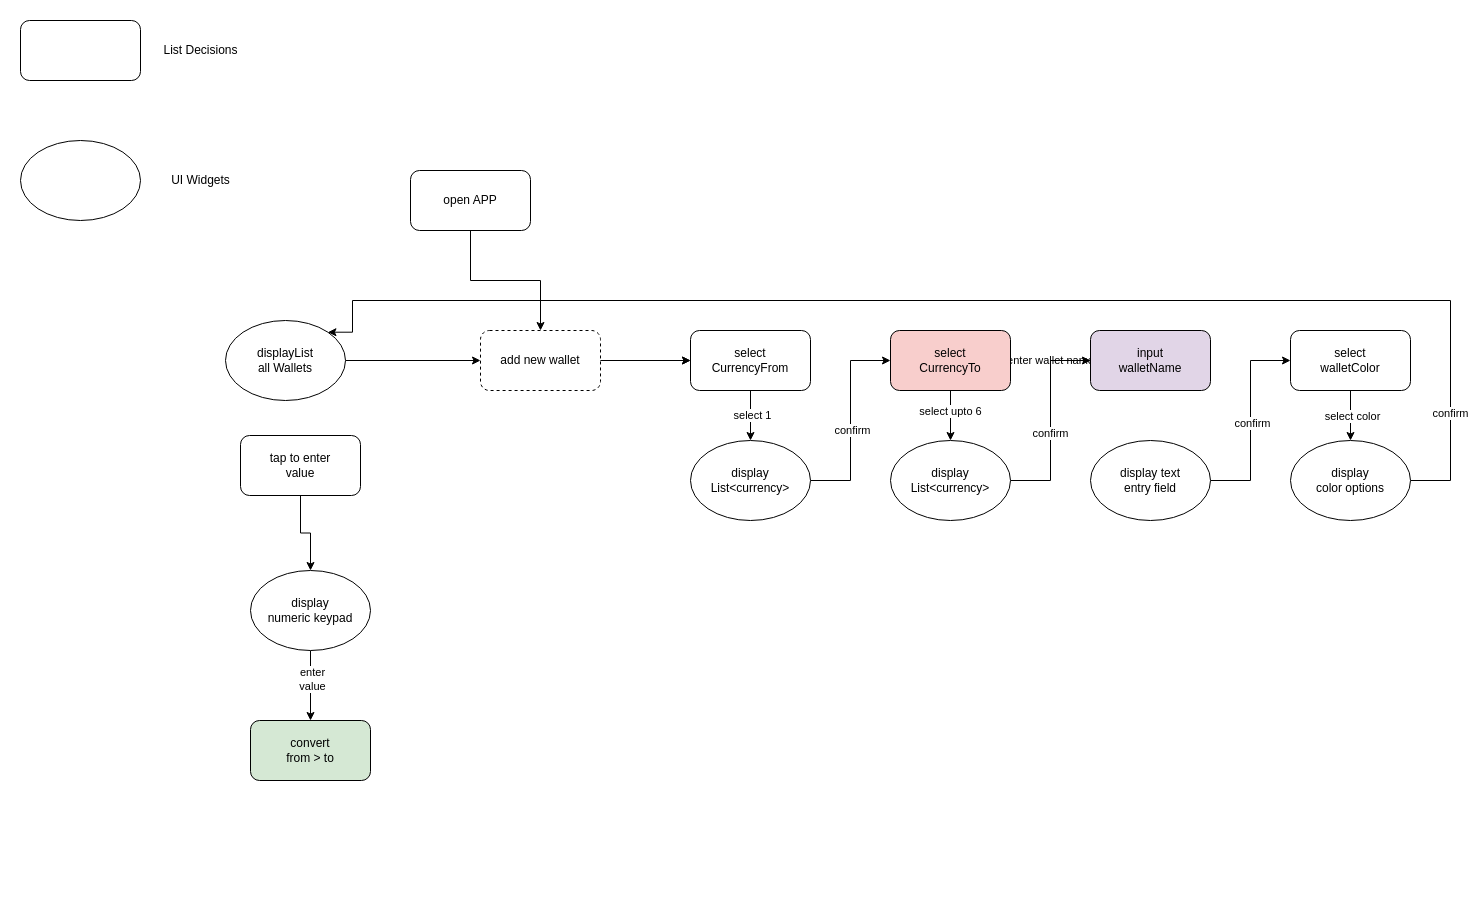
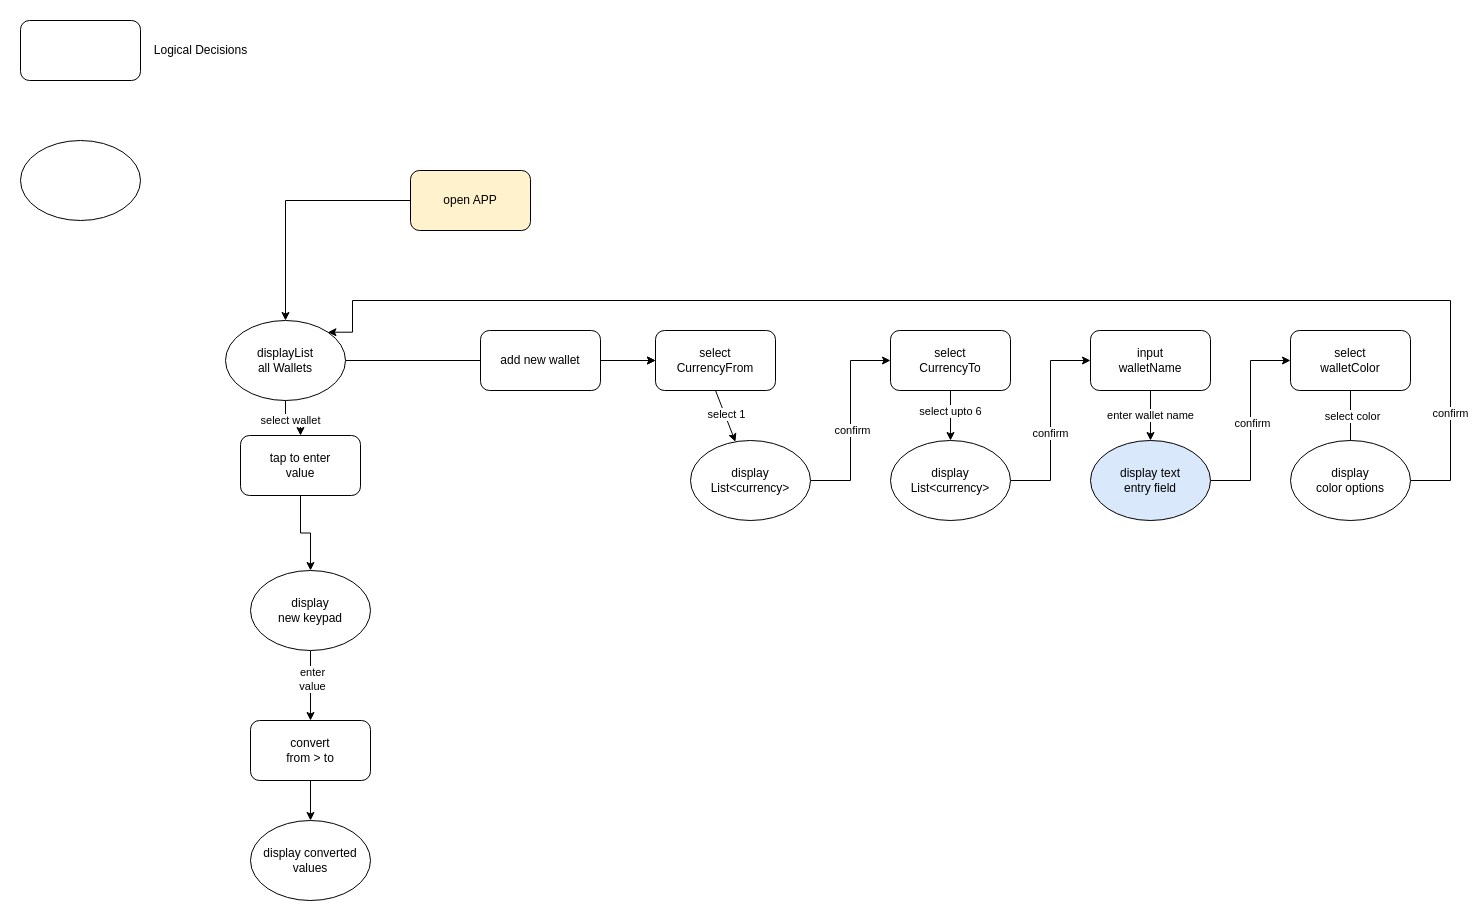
node "List Decisions": label "List Decisions" -> "Logical Decisions"
node "UI Widgets": removed
node "open APP": fillcolor #ffffff -> #fff2cc
edge "open APP" -> "add new wallet": now "open APP" -> "displayList all Wallets"
edge "displayList all Wallets" -> "add new wallet": arrowhead classic -> none
node "add new wallet": style dashed -> solid
node "select CurrencyFrom": moved (751, 361) -> (716, 361)
node "select CurrencyTo": fillcolor #f8cecc -> #ffffff
edge "input walletName" -> "select CurrencyTo": now "input walletName" -> "display text entry field"
node "input walletName": fillcolor #e1d5e7 -> #ffffff
edge "displayList all Wallets" -> "tap to enter value": added, label "select wallet"
edge "select walletColor" -> "display color options": arrowhead classic -> none
node "display text entry field": fillcolor #ffffff -> #dae8fc
node "display numeric keypad": label "display numeric keypad" -> "display new keypad"
node "convert from > to": fillcolor #d5e8d4 -> #ffffff
edge "convert from > to" -> "display converted values": added
node "display converted values": added
